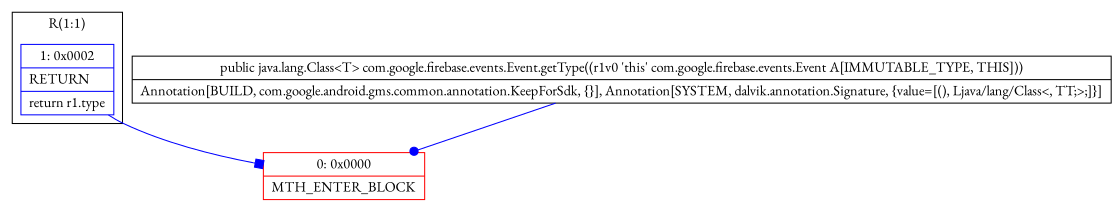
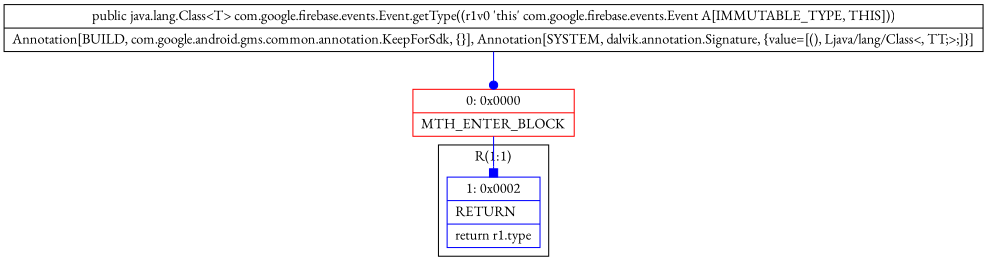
edge "1: 0x0002" -> "0: 0x0000": reversed
